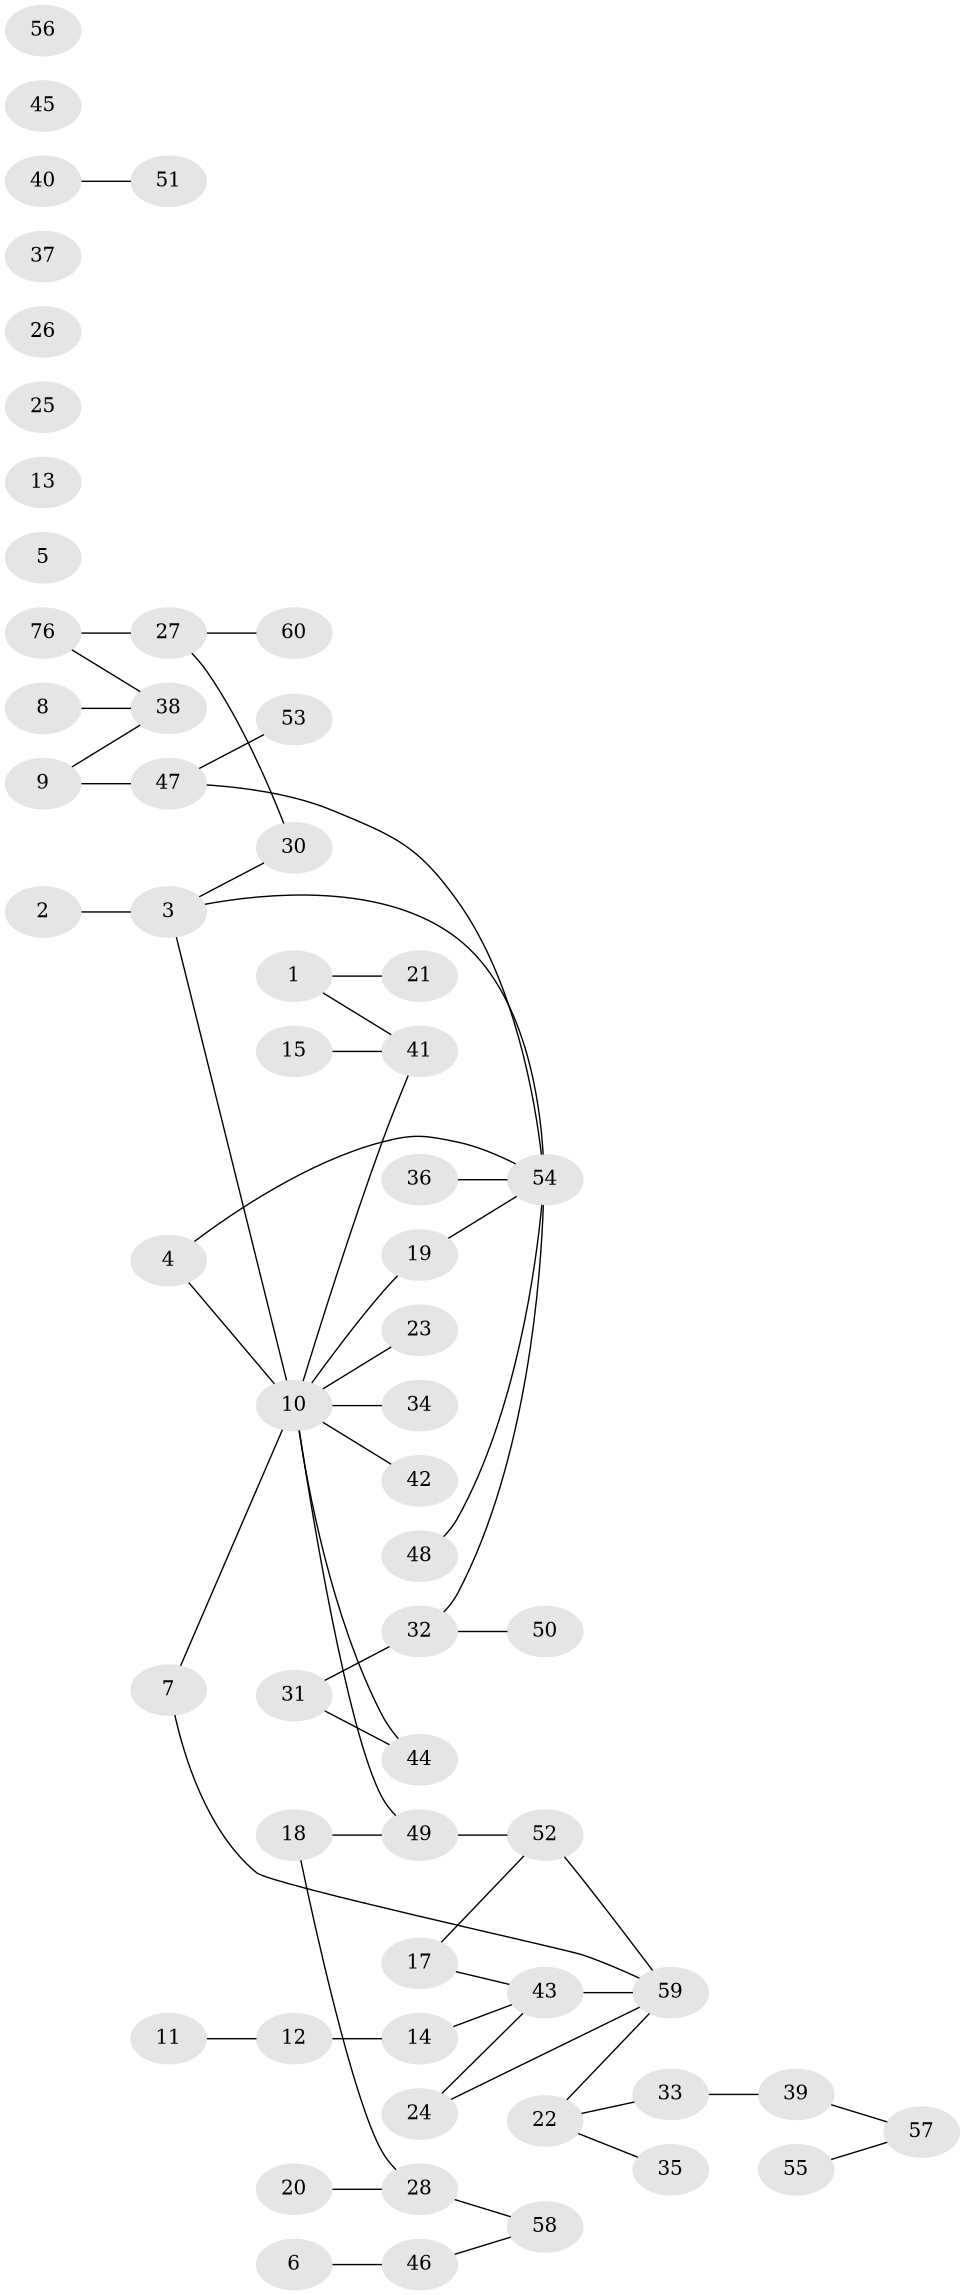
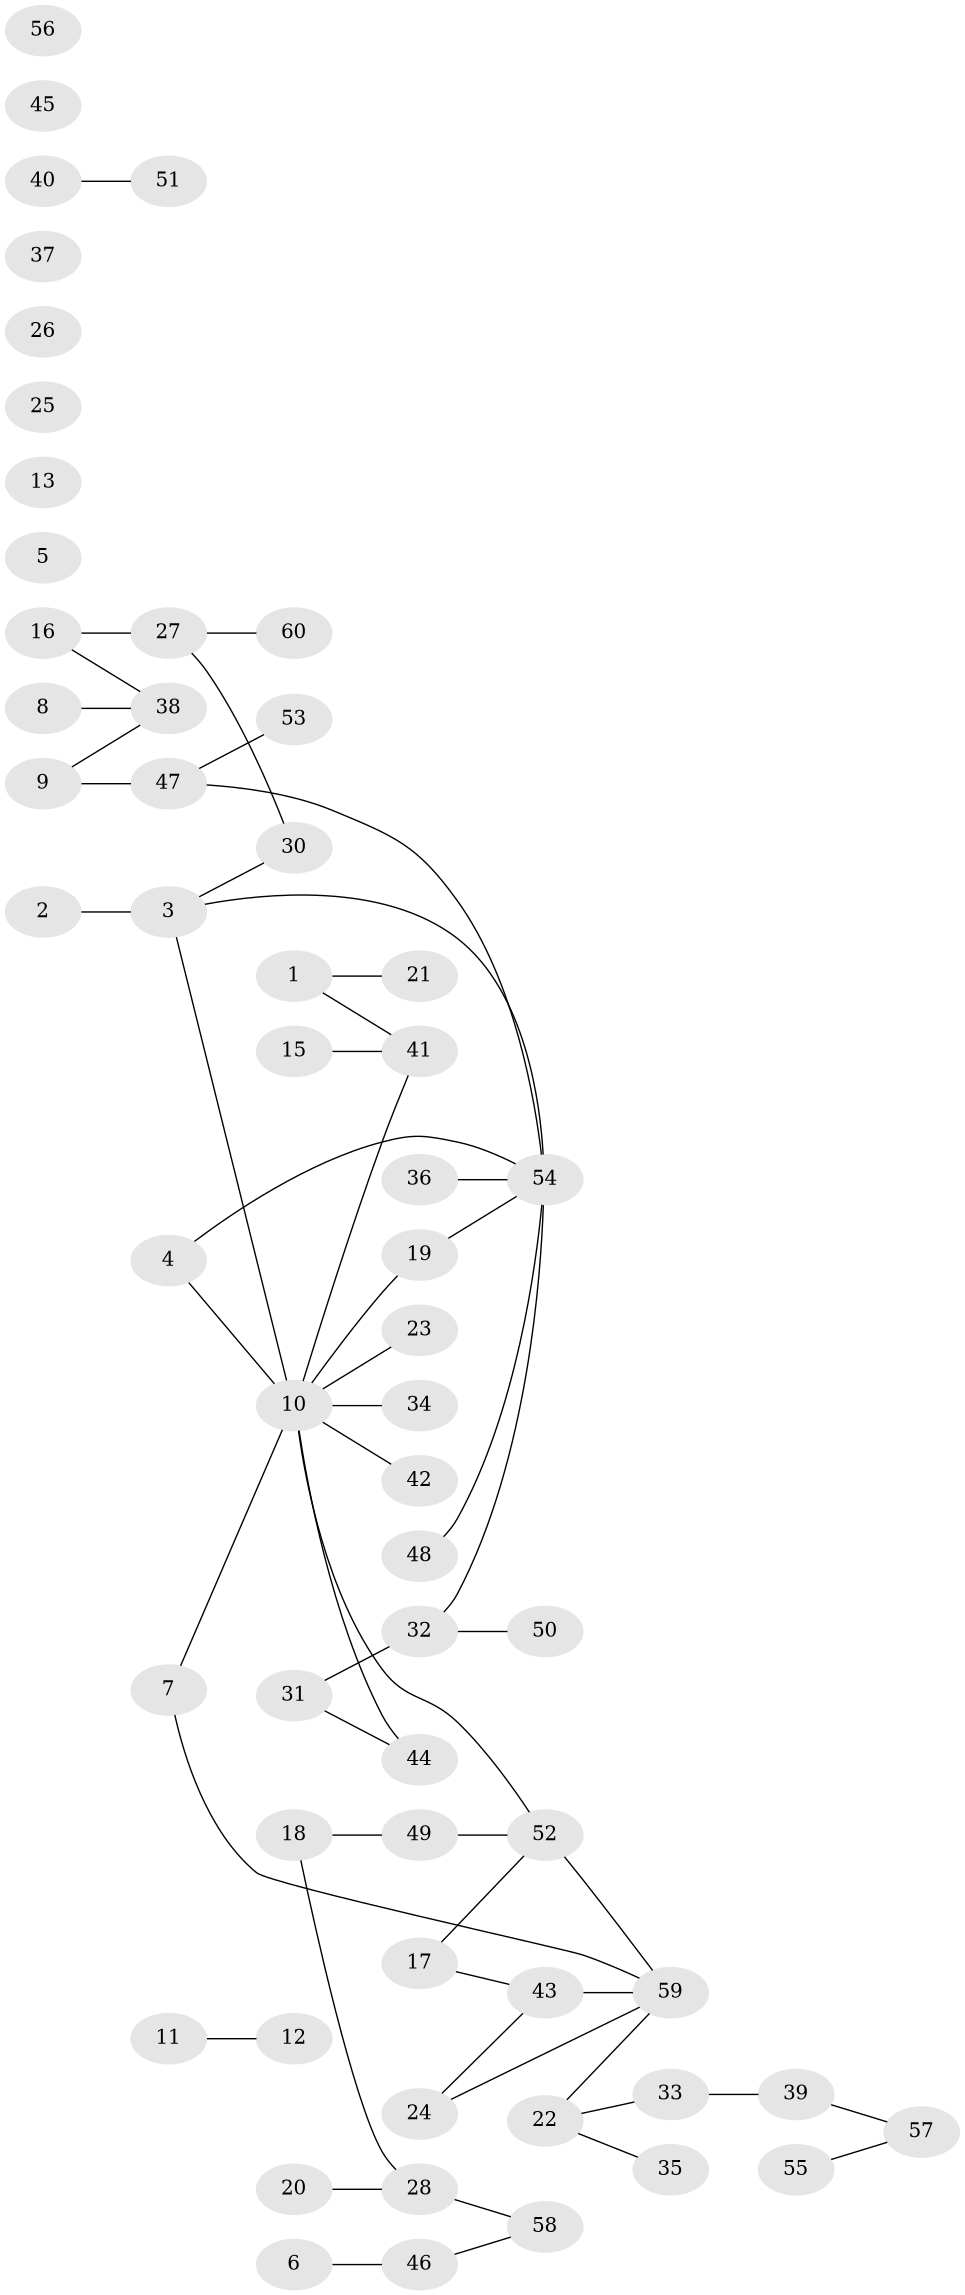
node "76": label "76" -> "16"
edge "10" -- "49": now "10" -- "52"
node "14": removed
